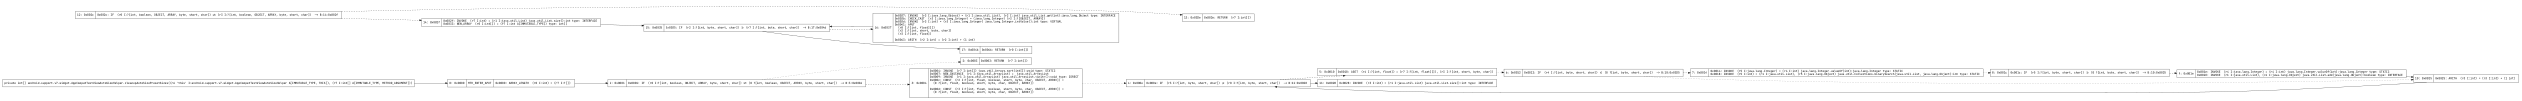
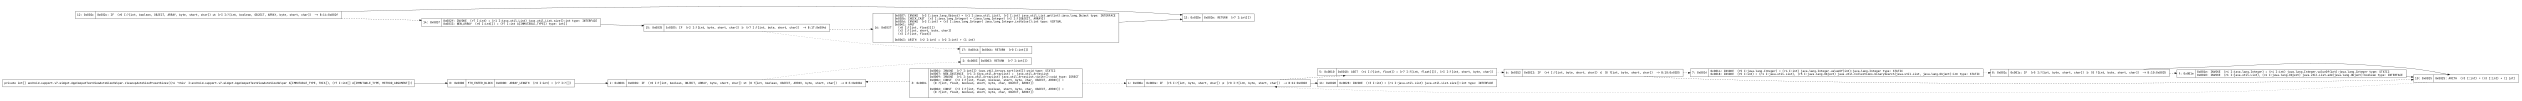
edge "12: 0x002c" -> "13: 0x002e": style dashed -> solid
edge "16: 0x0037" -> "15: 0x0035": now "16: 0x0037" -> "13: 0x002e"
edge "15: 0x0035" -> "17: 0x0046": style solid -> dotted
edge "8: 0x001c" -> "10: 0x0025": added
node "0: 0x0000": text "MTH_ENTER_APUT" -> "MTH_ENTER_BLOCK"
edge "6: 0x0012" -> "10: 0x0025": style dotted -> dashed
edge "1: 0x0001" -> "3: 0x0004": reversed
edge "10: 0x0025" -> "4: 0x000e": style solid -> dotted
